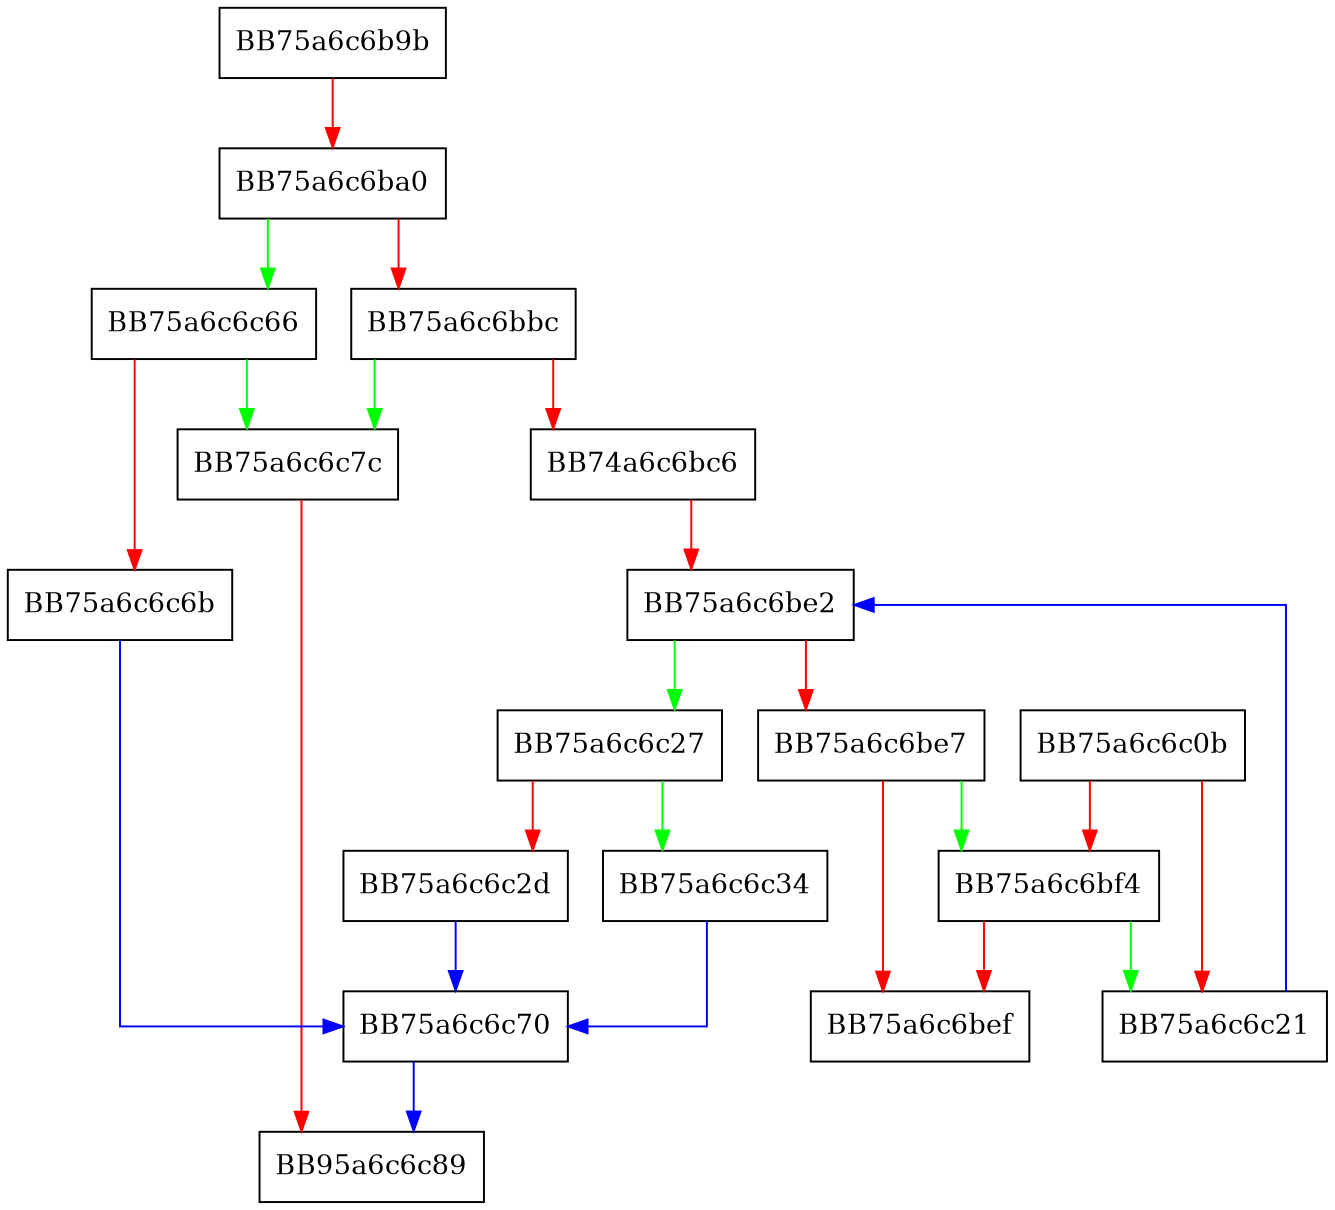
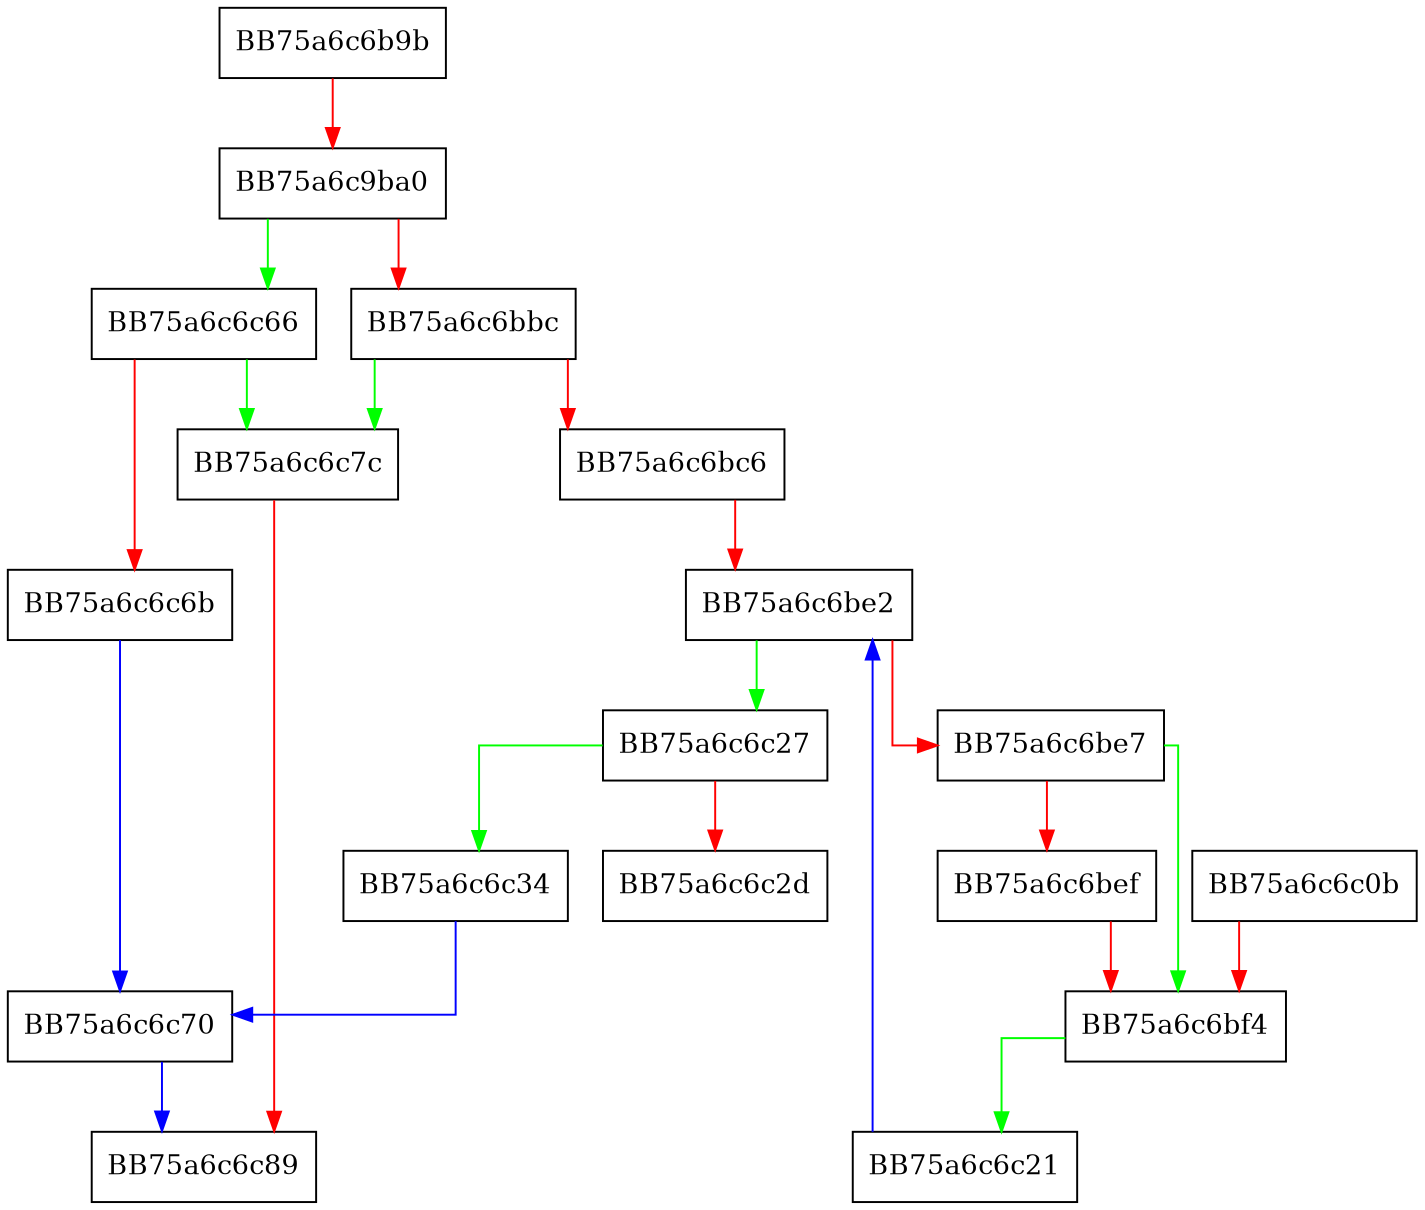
node "BB75a6c6ba0": label "BB75a6c6ba0" -> "BB75a6c9ba0"
node "BB74a6c6bc6": label "BB74a6c6bc6" -> "BB75a6c6bc6"
edge "BB75a6c6c0b" -> "BB75a6c6c21": removed
edge "BB75a6c6c2d" -> "BB75a6c6c70": removed
edge "BB75a6c6bf4" -> "BB75a6c6bef": reversed
node "BB95a6c6c89": label "BB95a6c6c89" -> "BB75a6c6c89"
